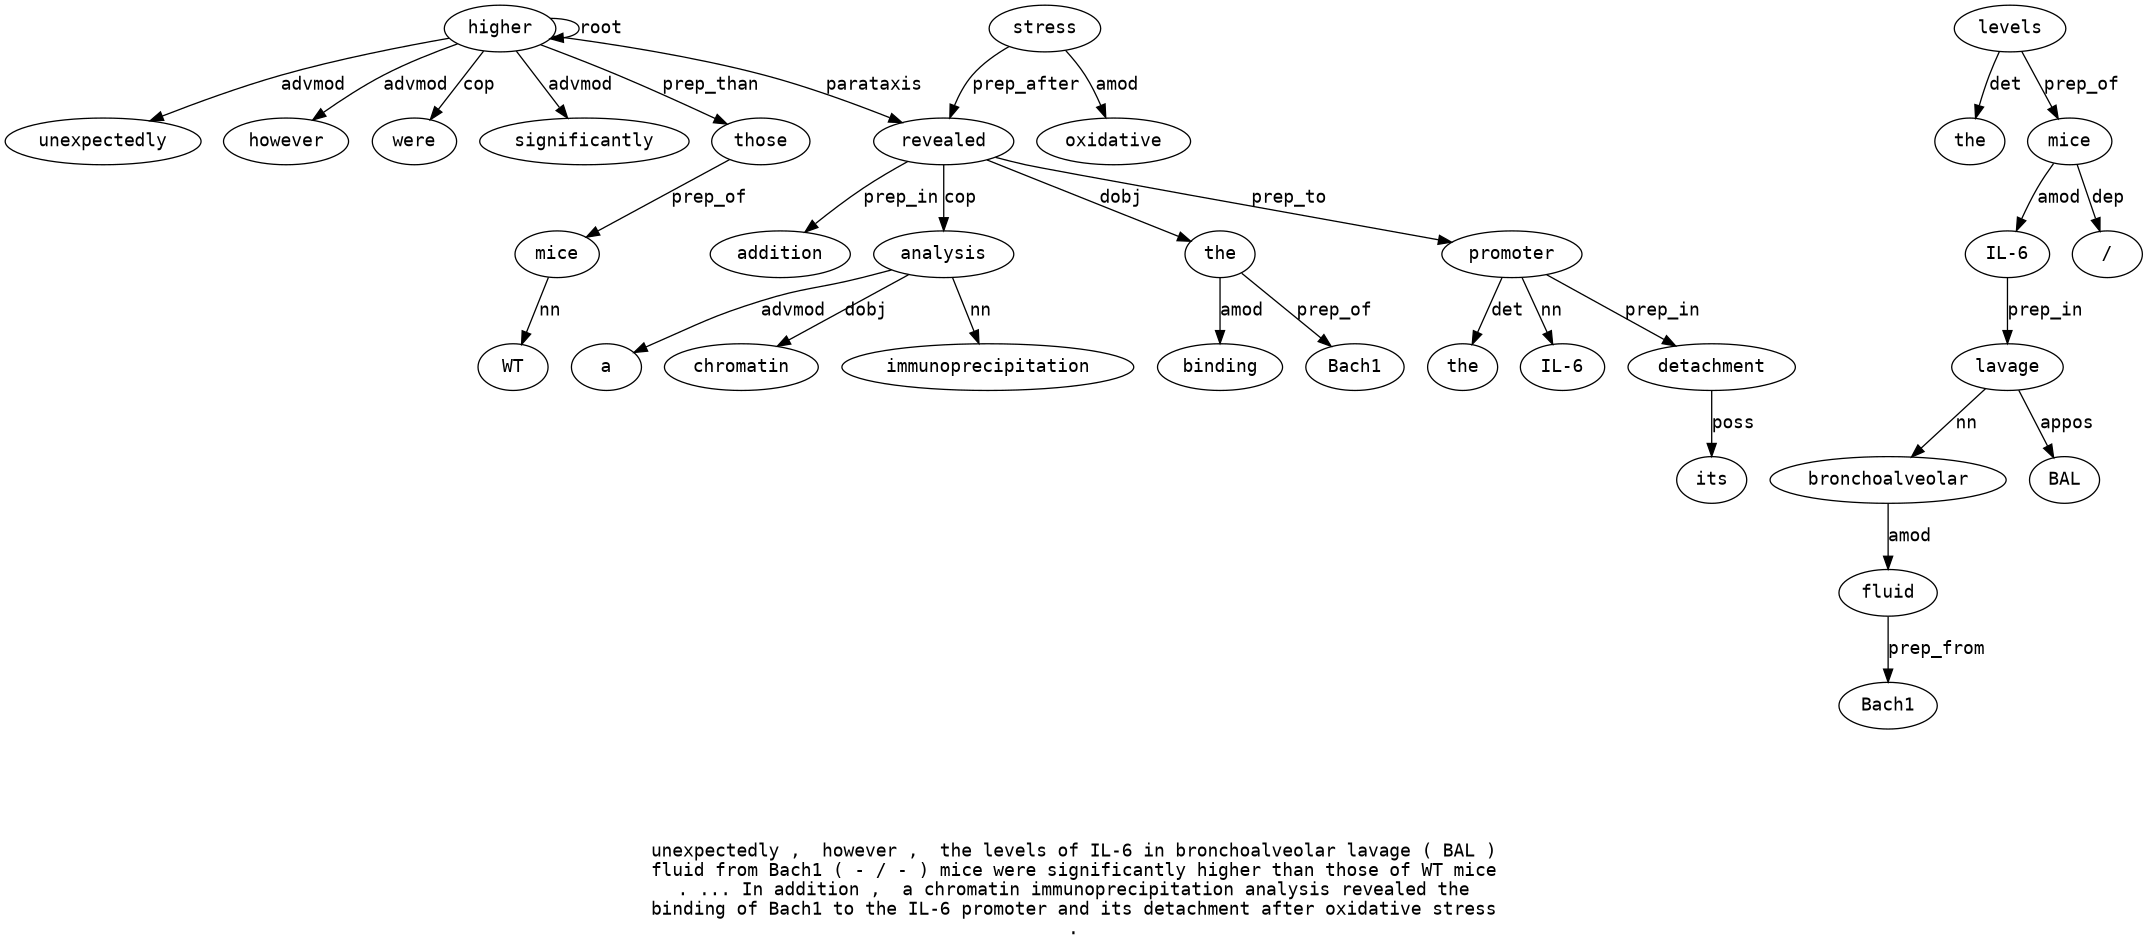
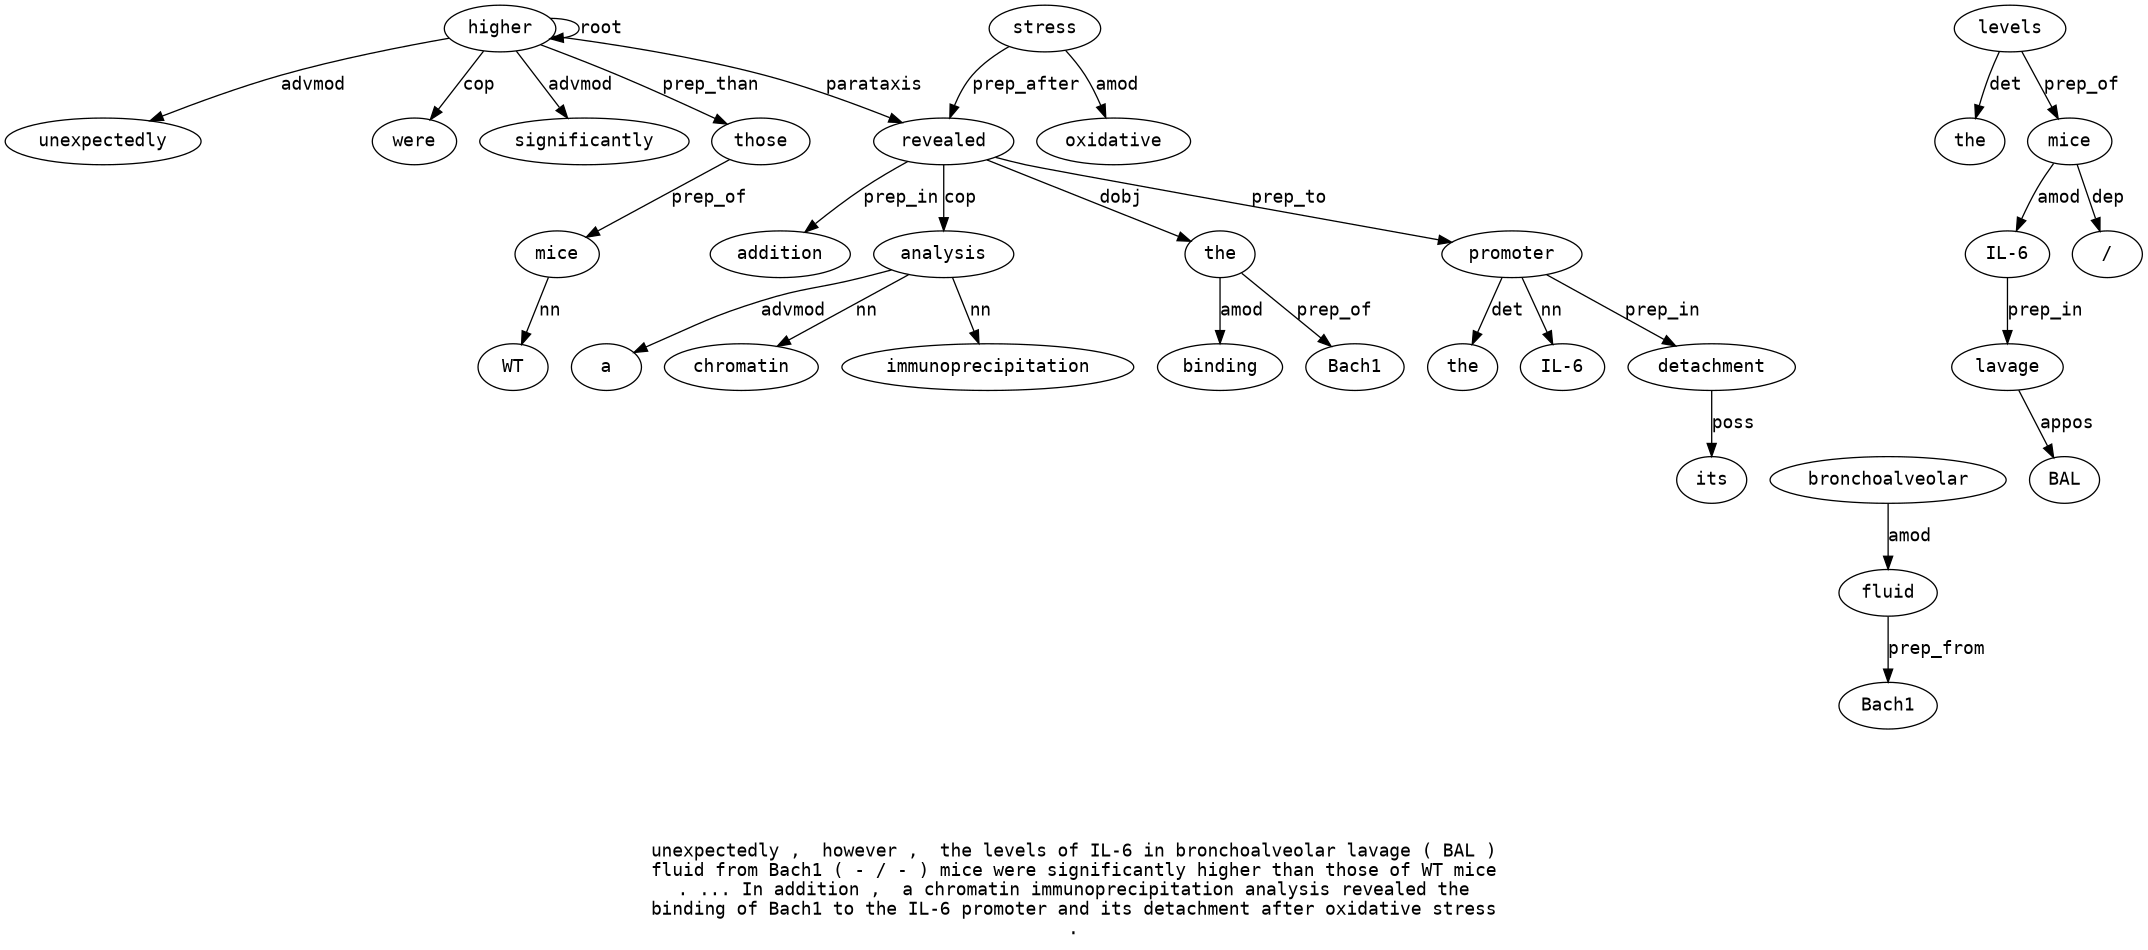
node "however": removed
edge "analysis" -> "chromatin": label "dobj" -> "nn"
edge "lavage" -> "bronchoalveolar": removed, label "nn"
